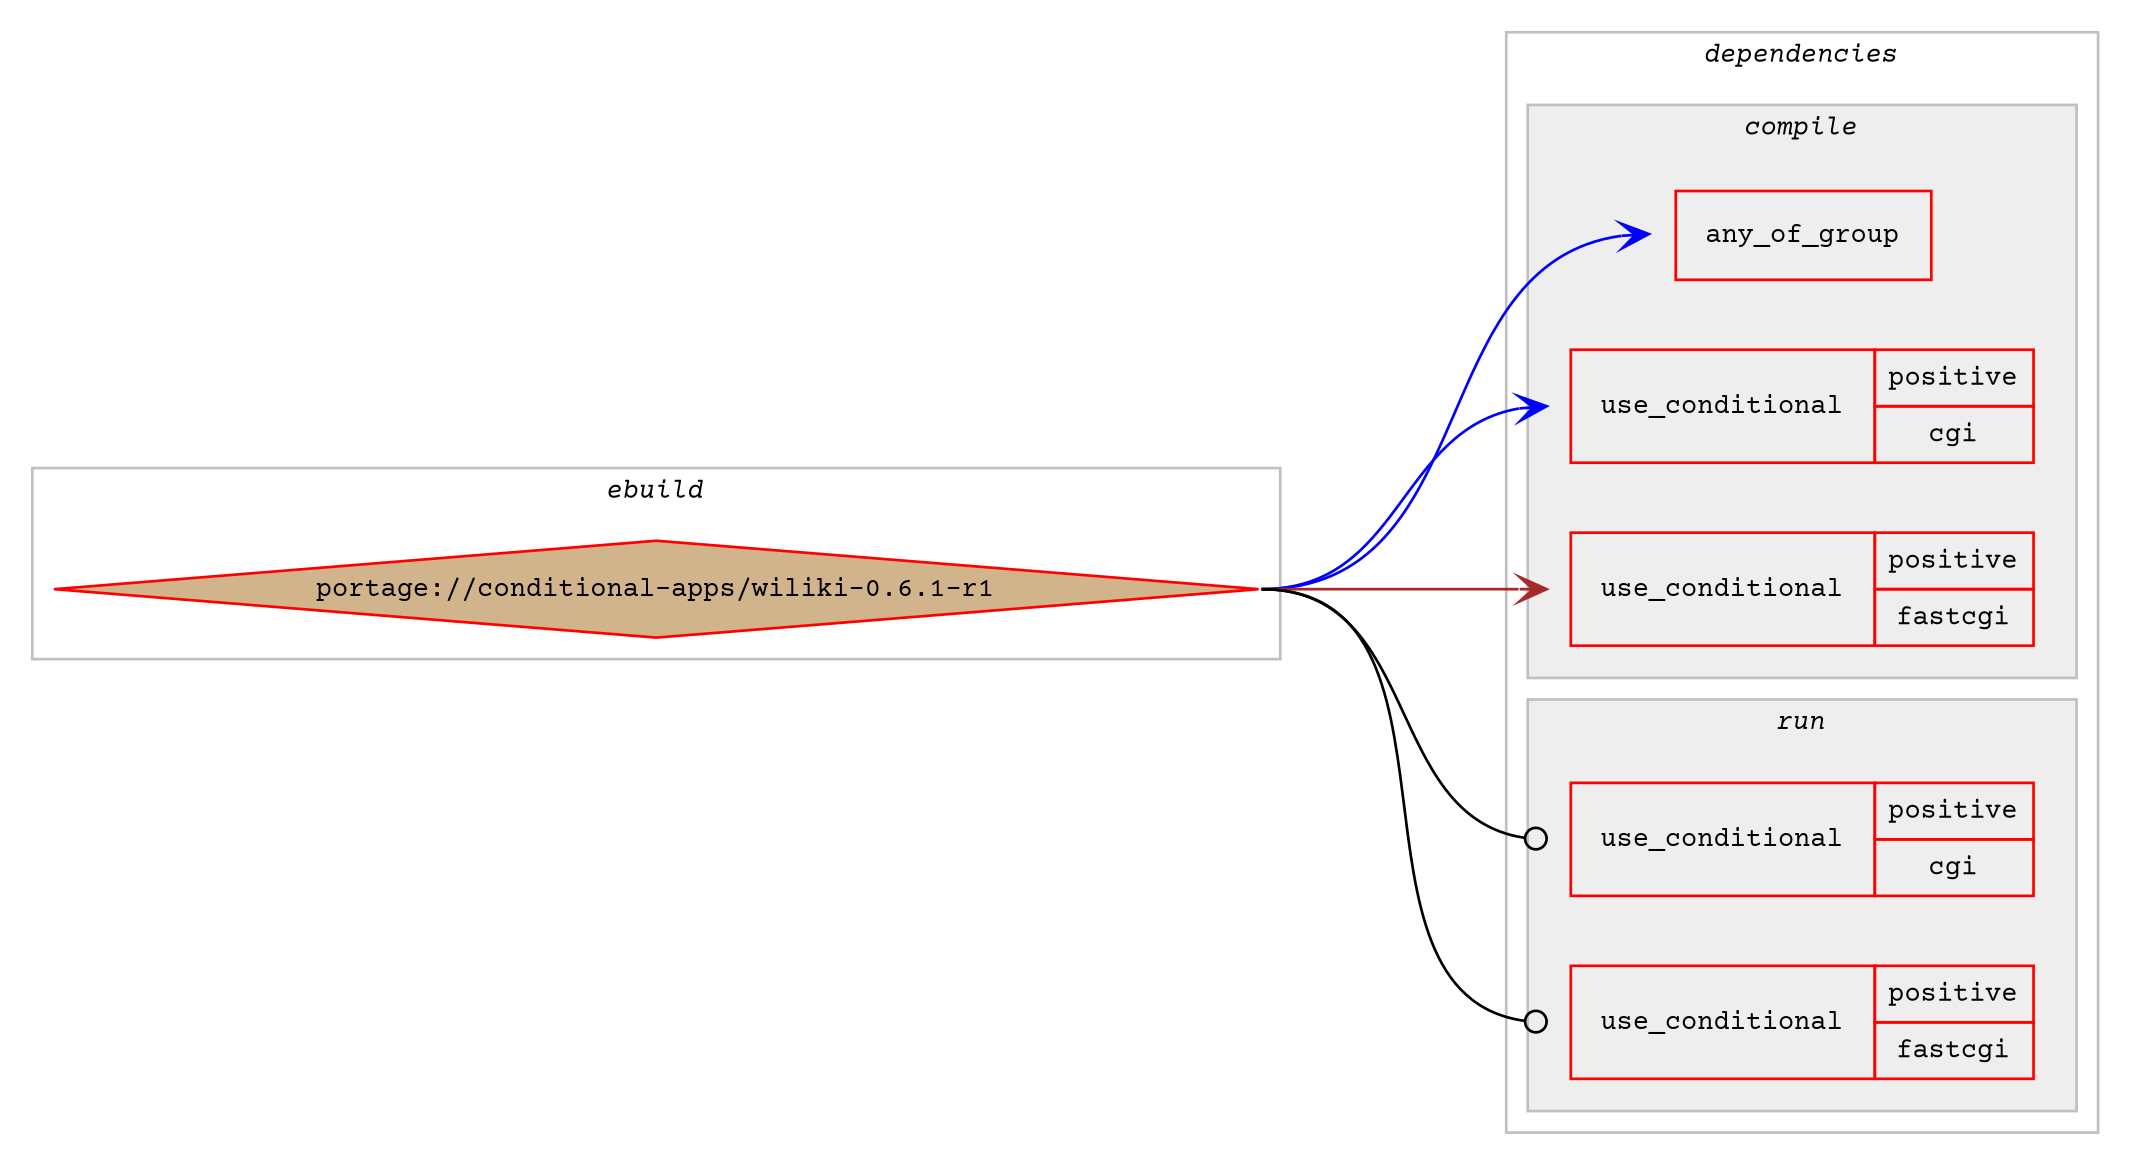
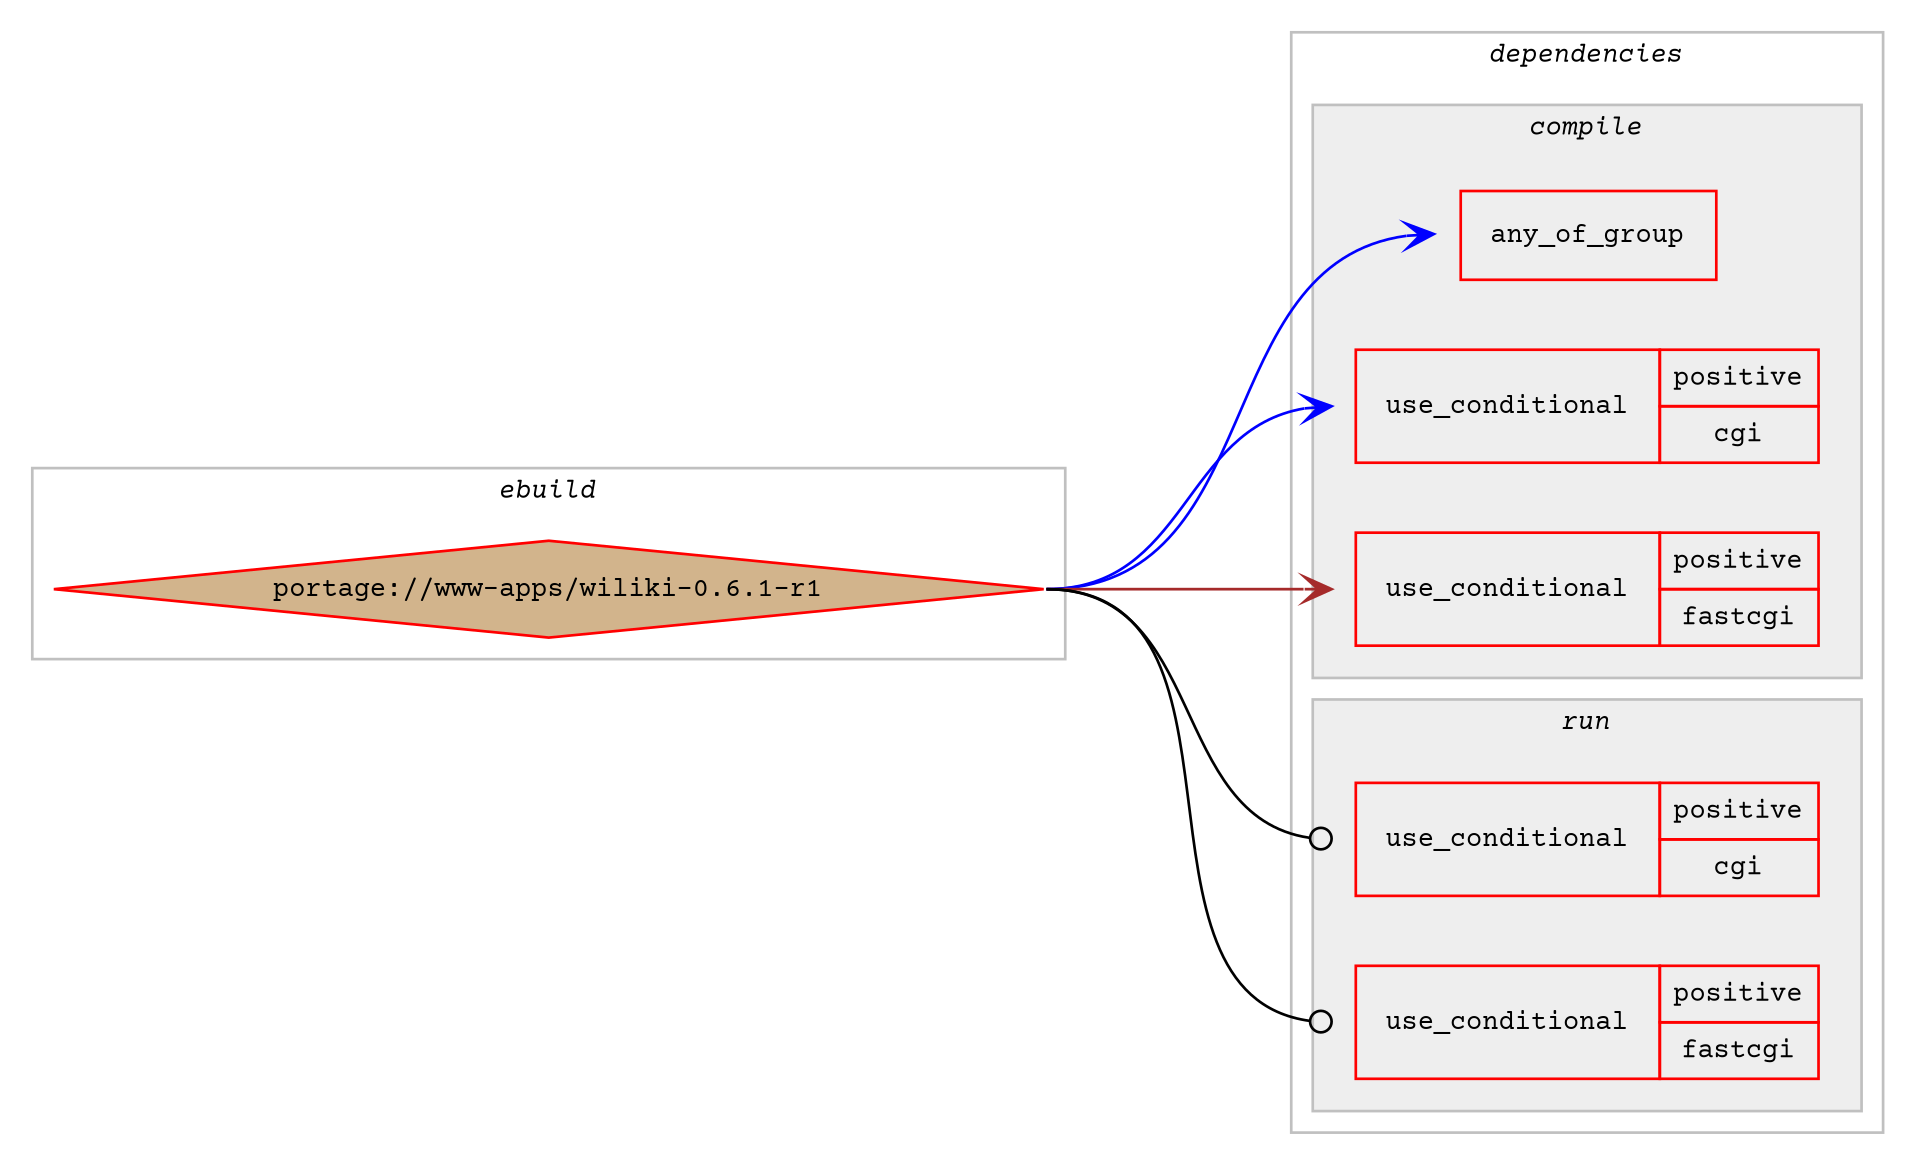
node "portage://conditional-apps/wiliki-0.6.1-r1": label "portage://conditional-apps/wiliki-0.6.1-r1" -> "portage://www-apps/wiliki-0.6.1-r1"
